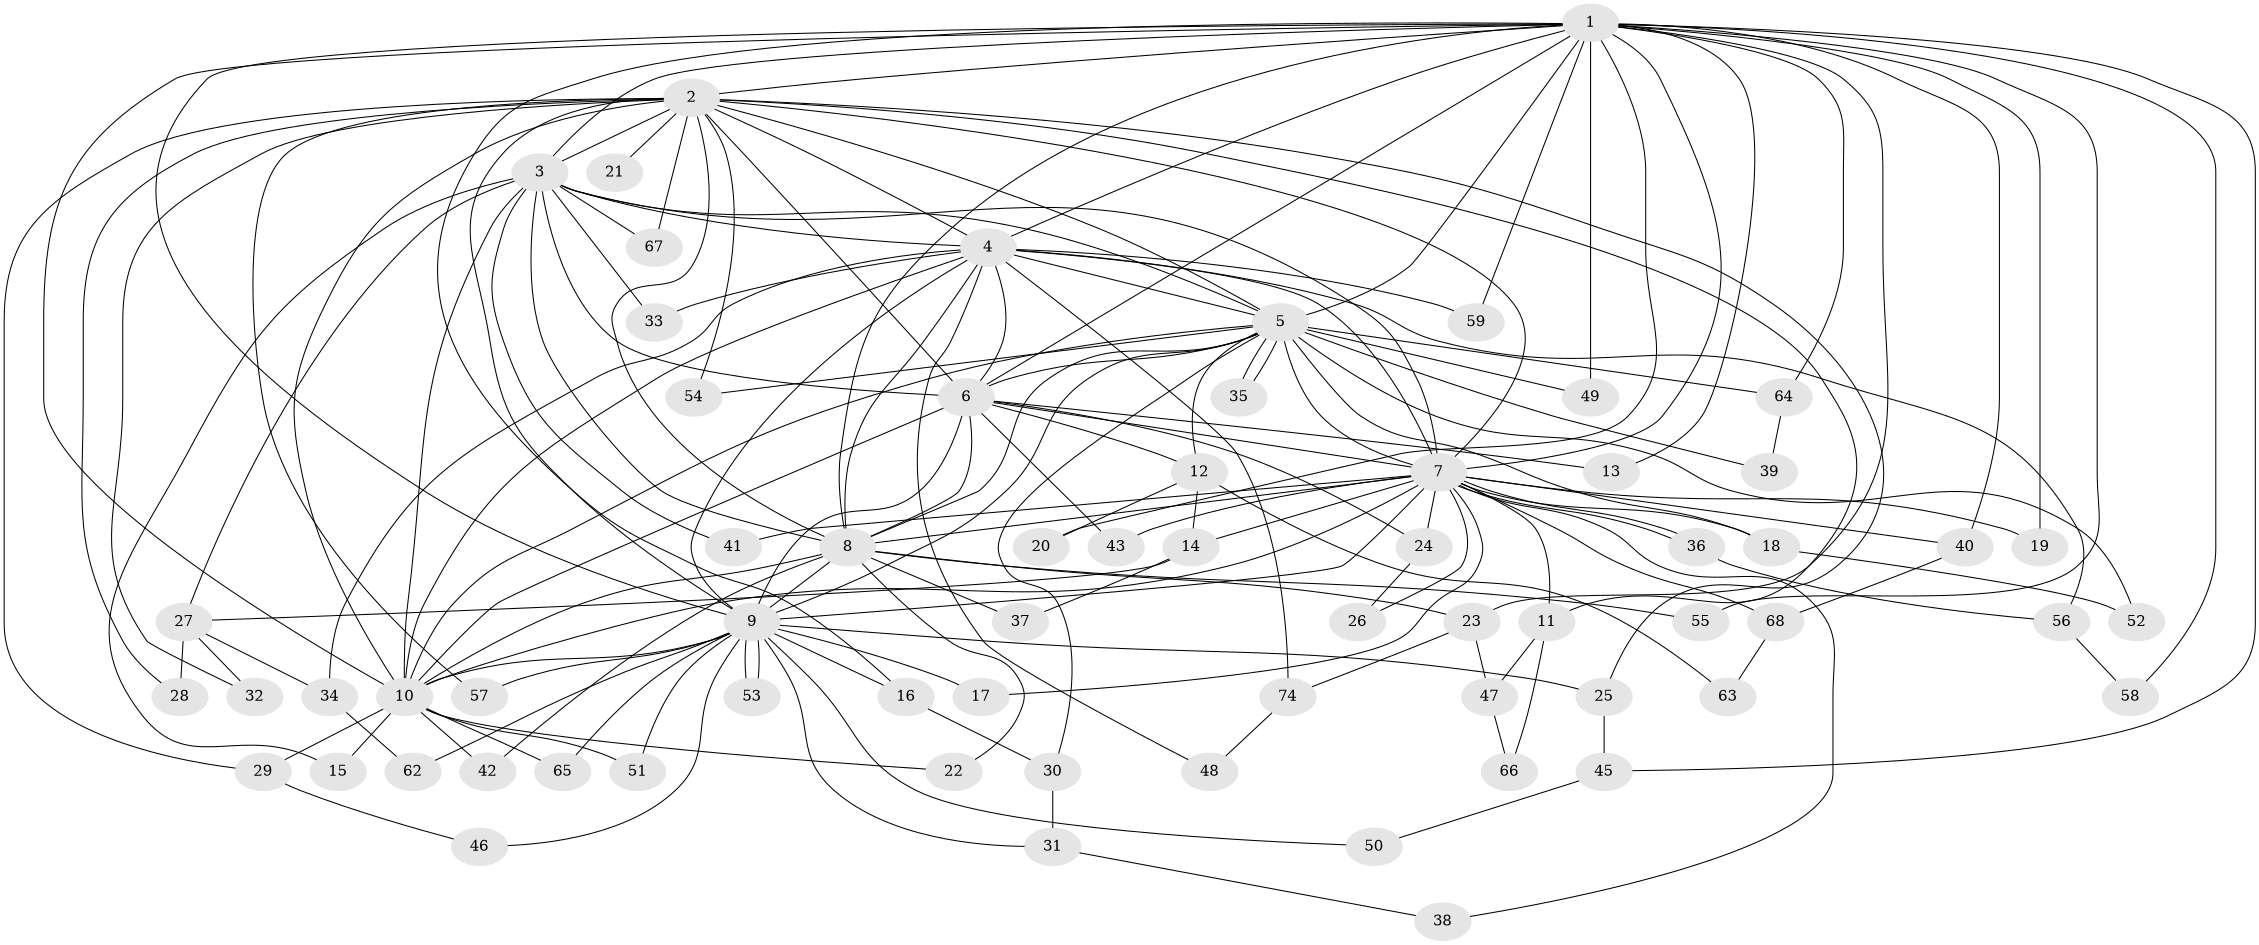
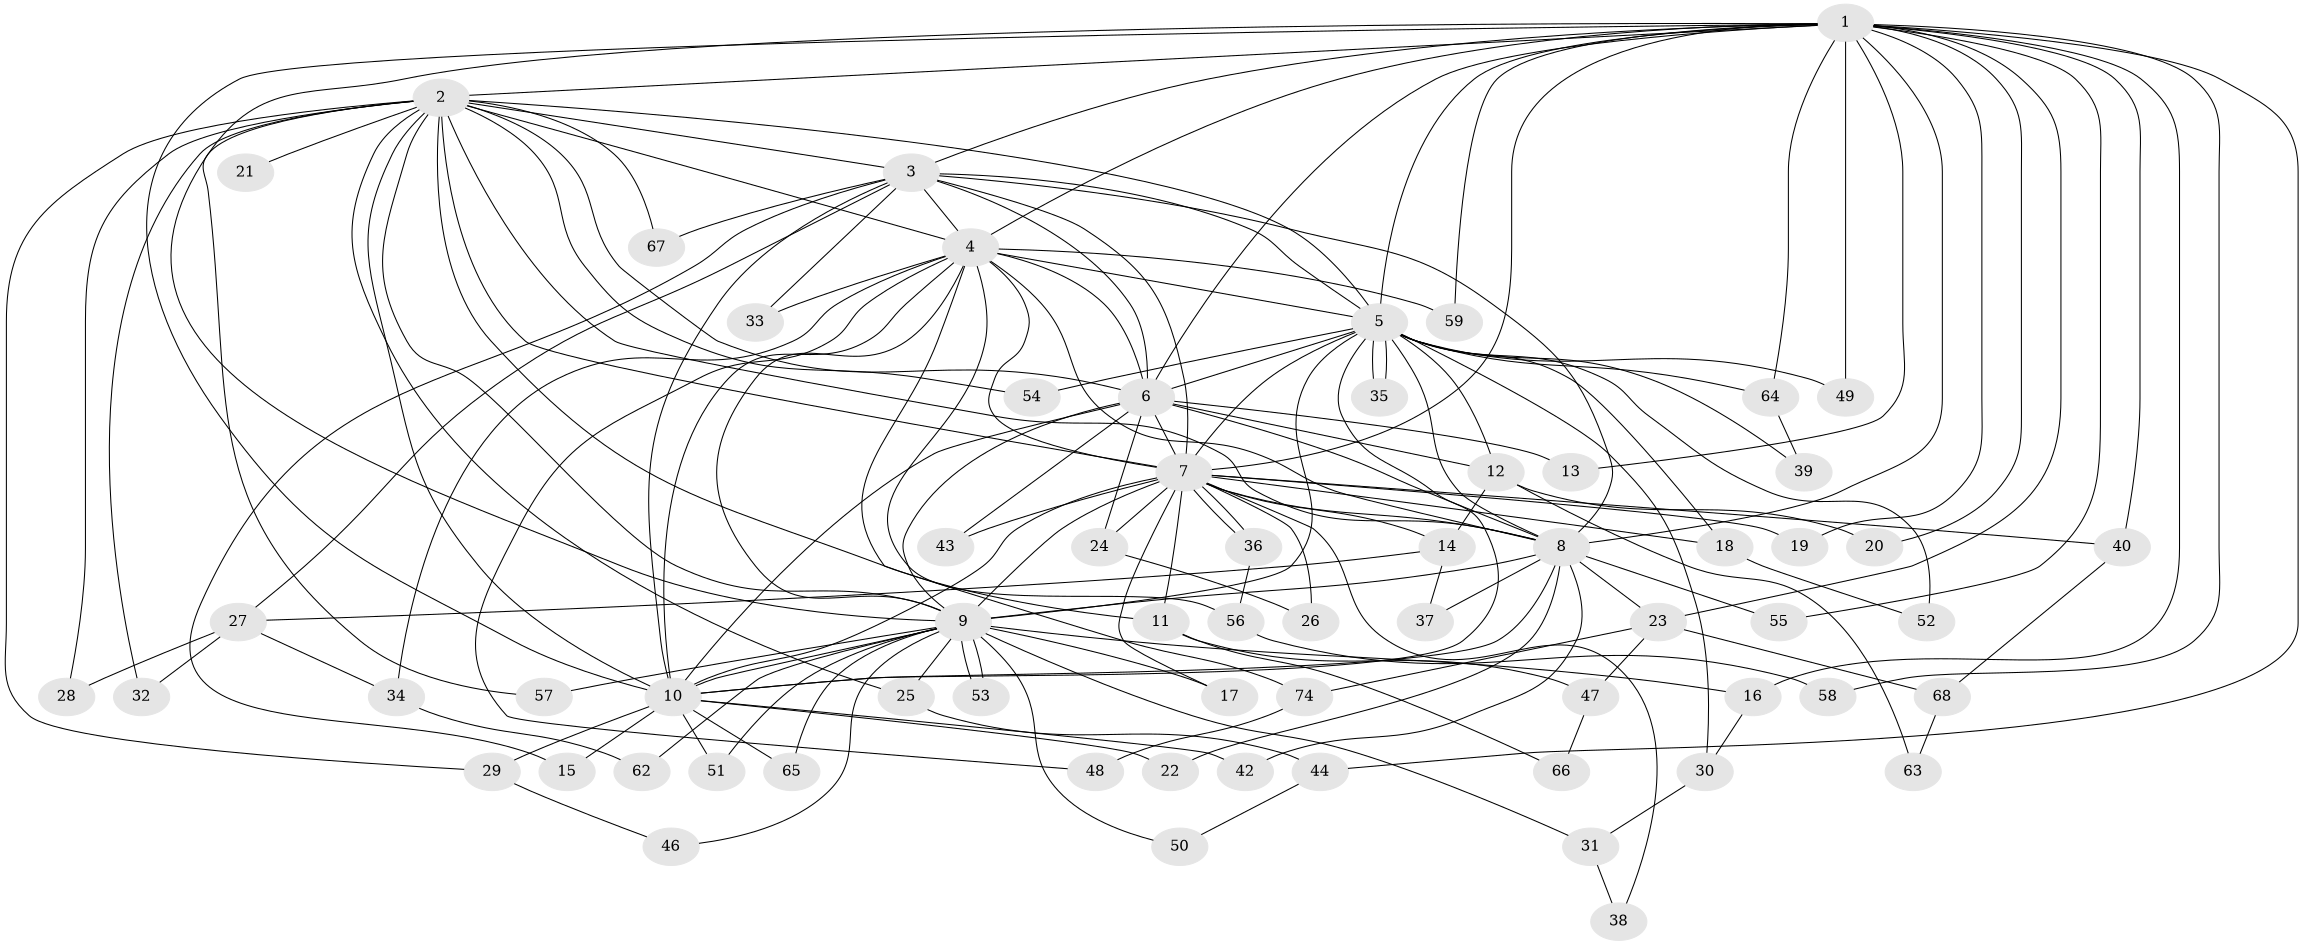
node "41": removed
edge "7" -- "68": now "23" -- "68"
node "45": label "45" -> "44"
